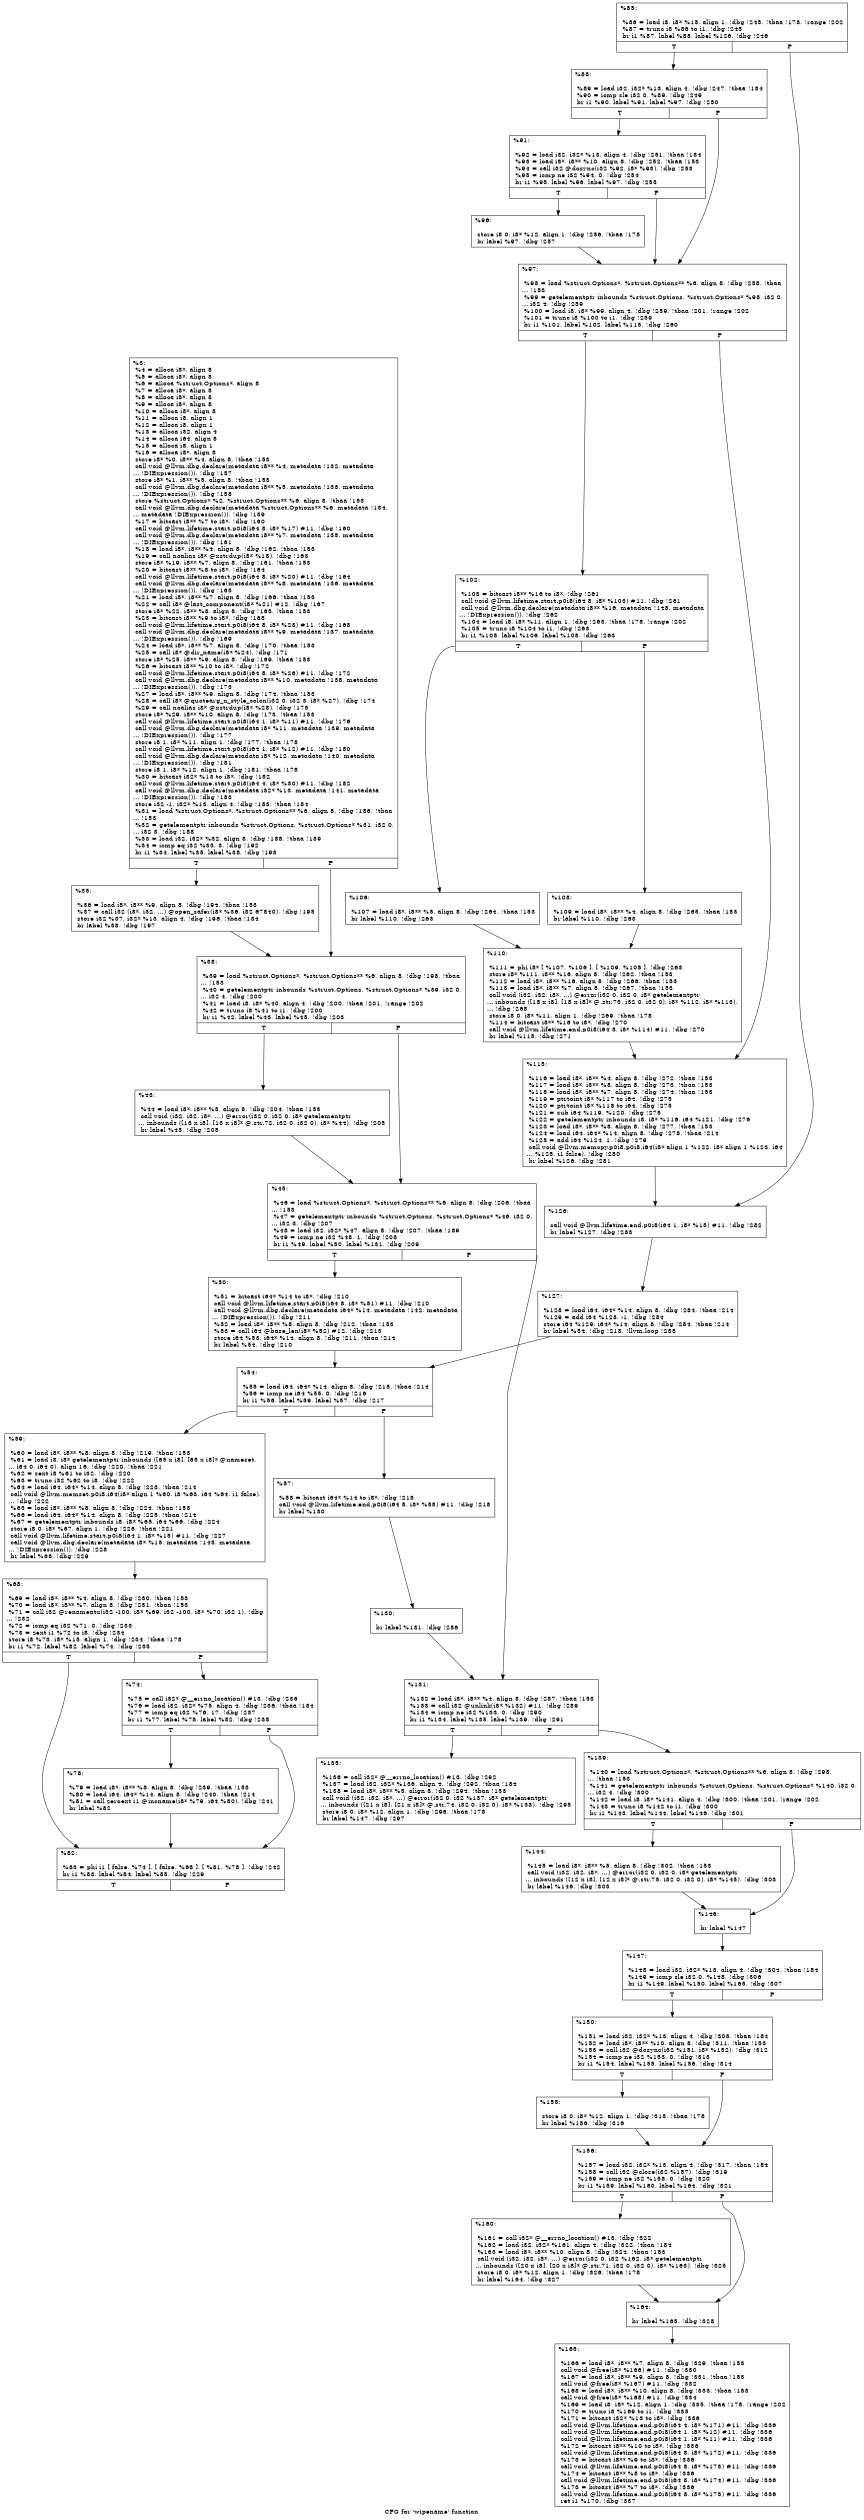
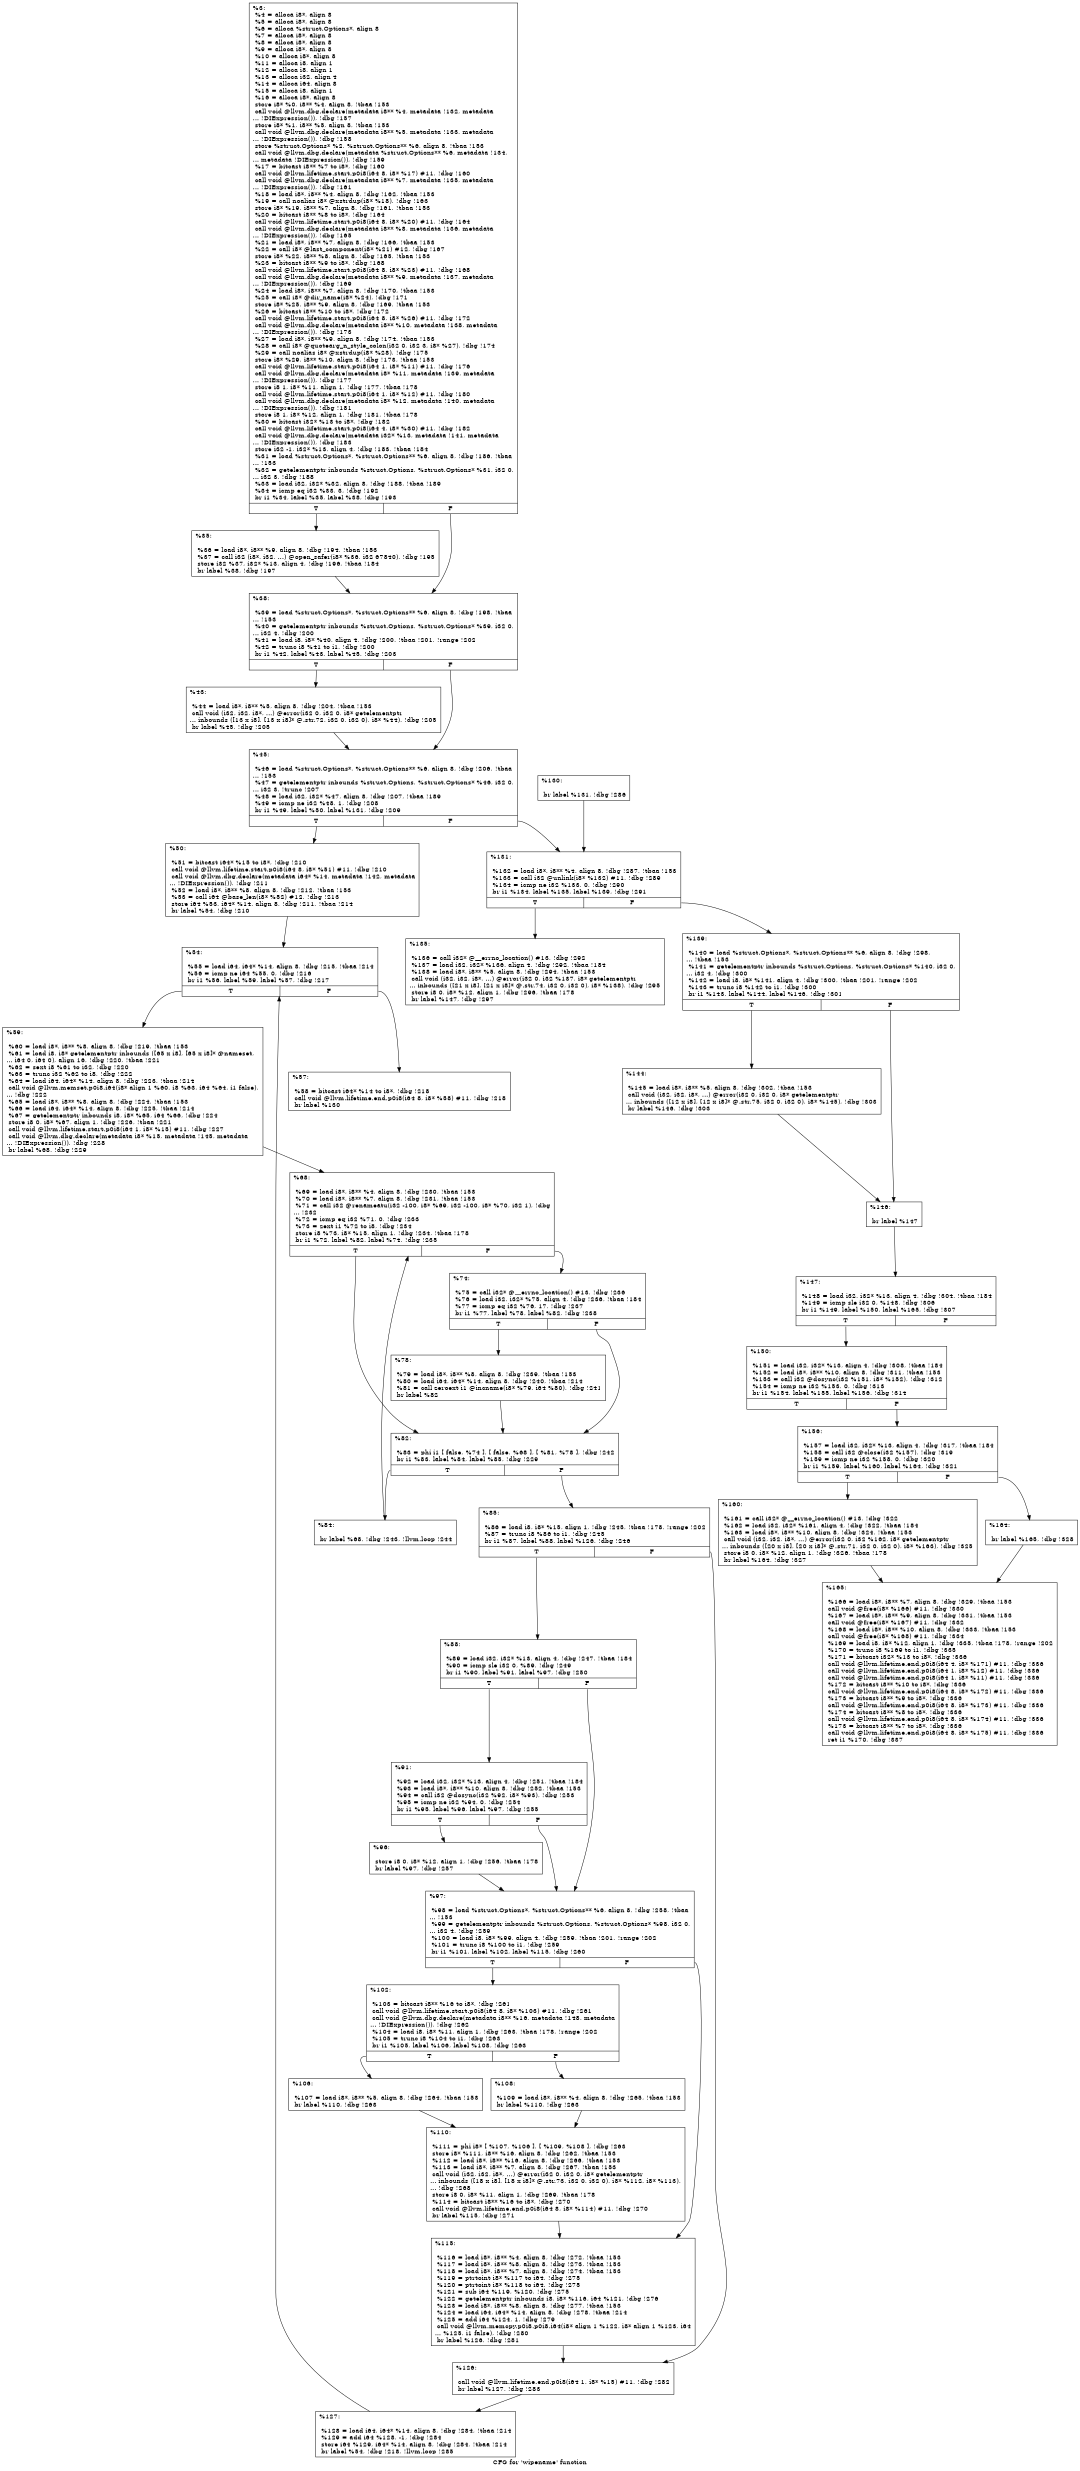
node "%45:": text "... i32 3, !dbg !207" -> "... i32 3, !trunc !207"
node "%50:": text "%51 = bitcast i64* %14 to i8*, !dbg !210" -> "%51 = bitcast i64* %15 to i8*, !dbg !210"
edge "%82:" -> "%85:": added
node "%84:": added
edge "%57:" -> "%130:": removed
node "%155:": removed
edge "%160:" -> "%164:": now "%160:" -> "%165:"
